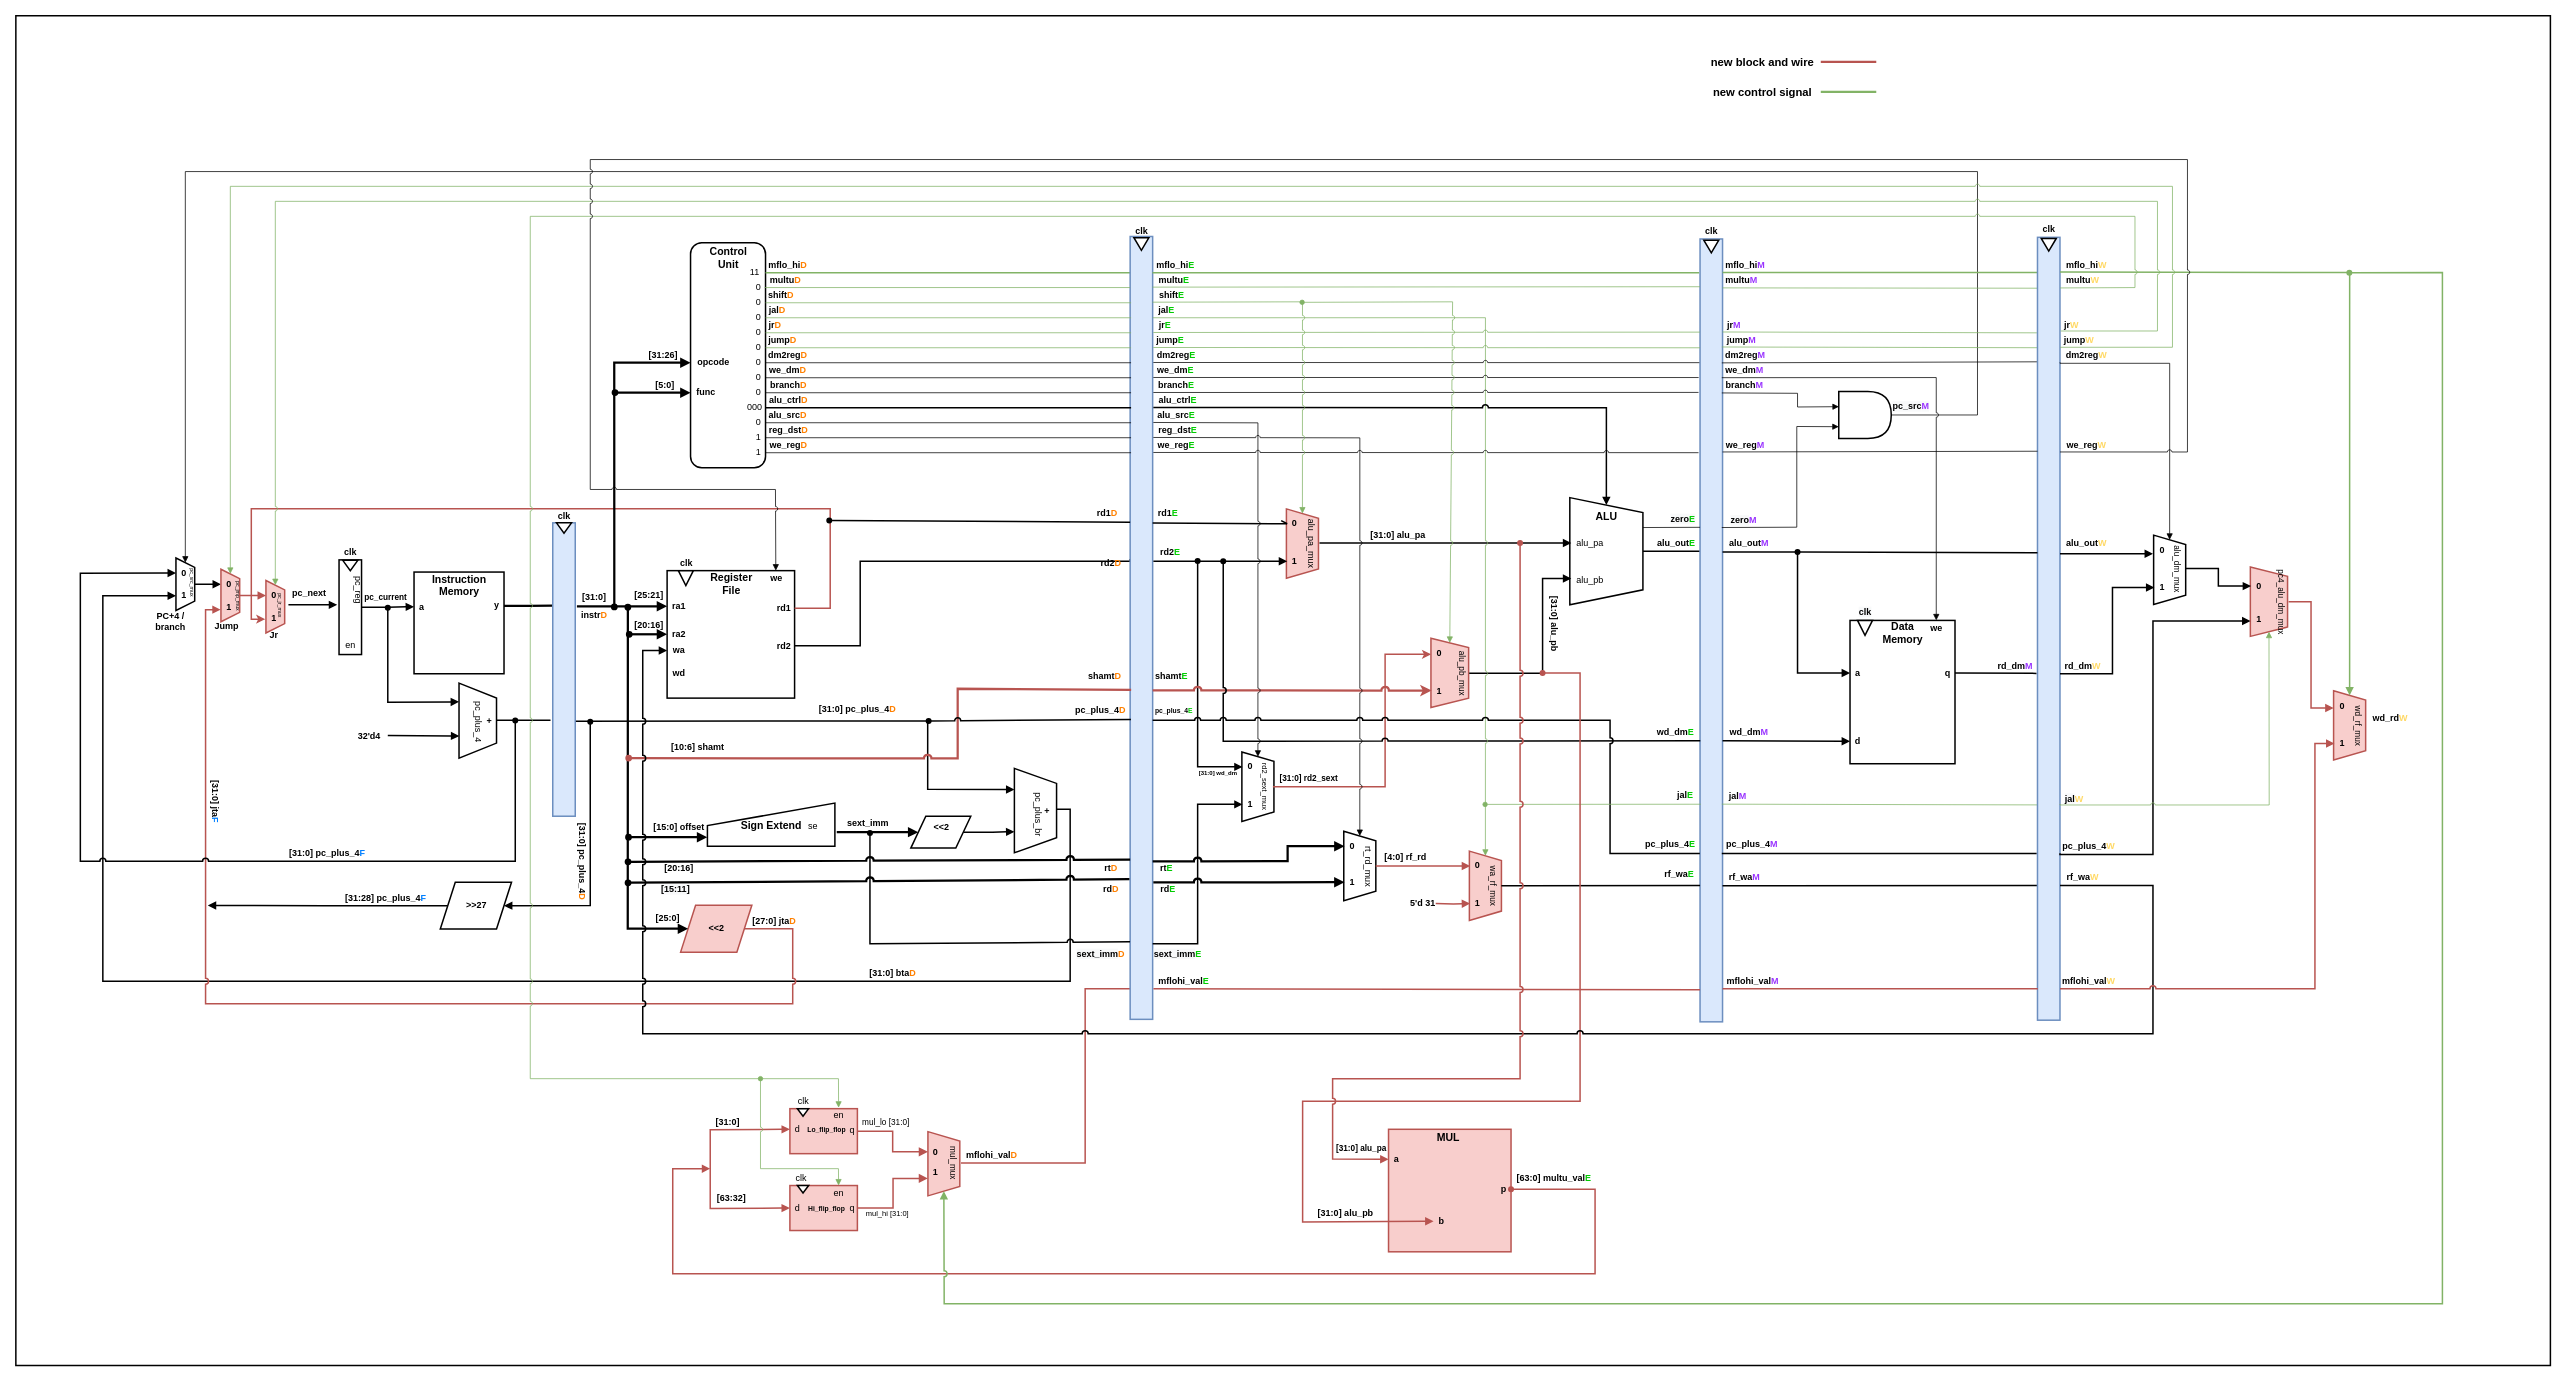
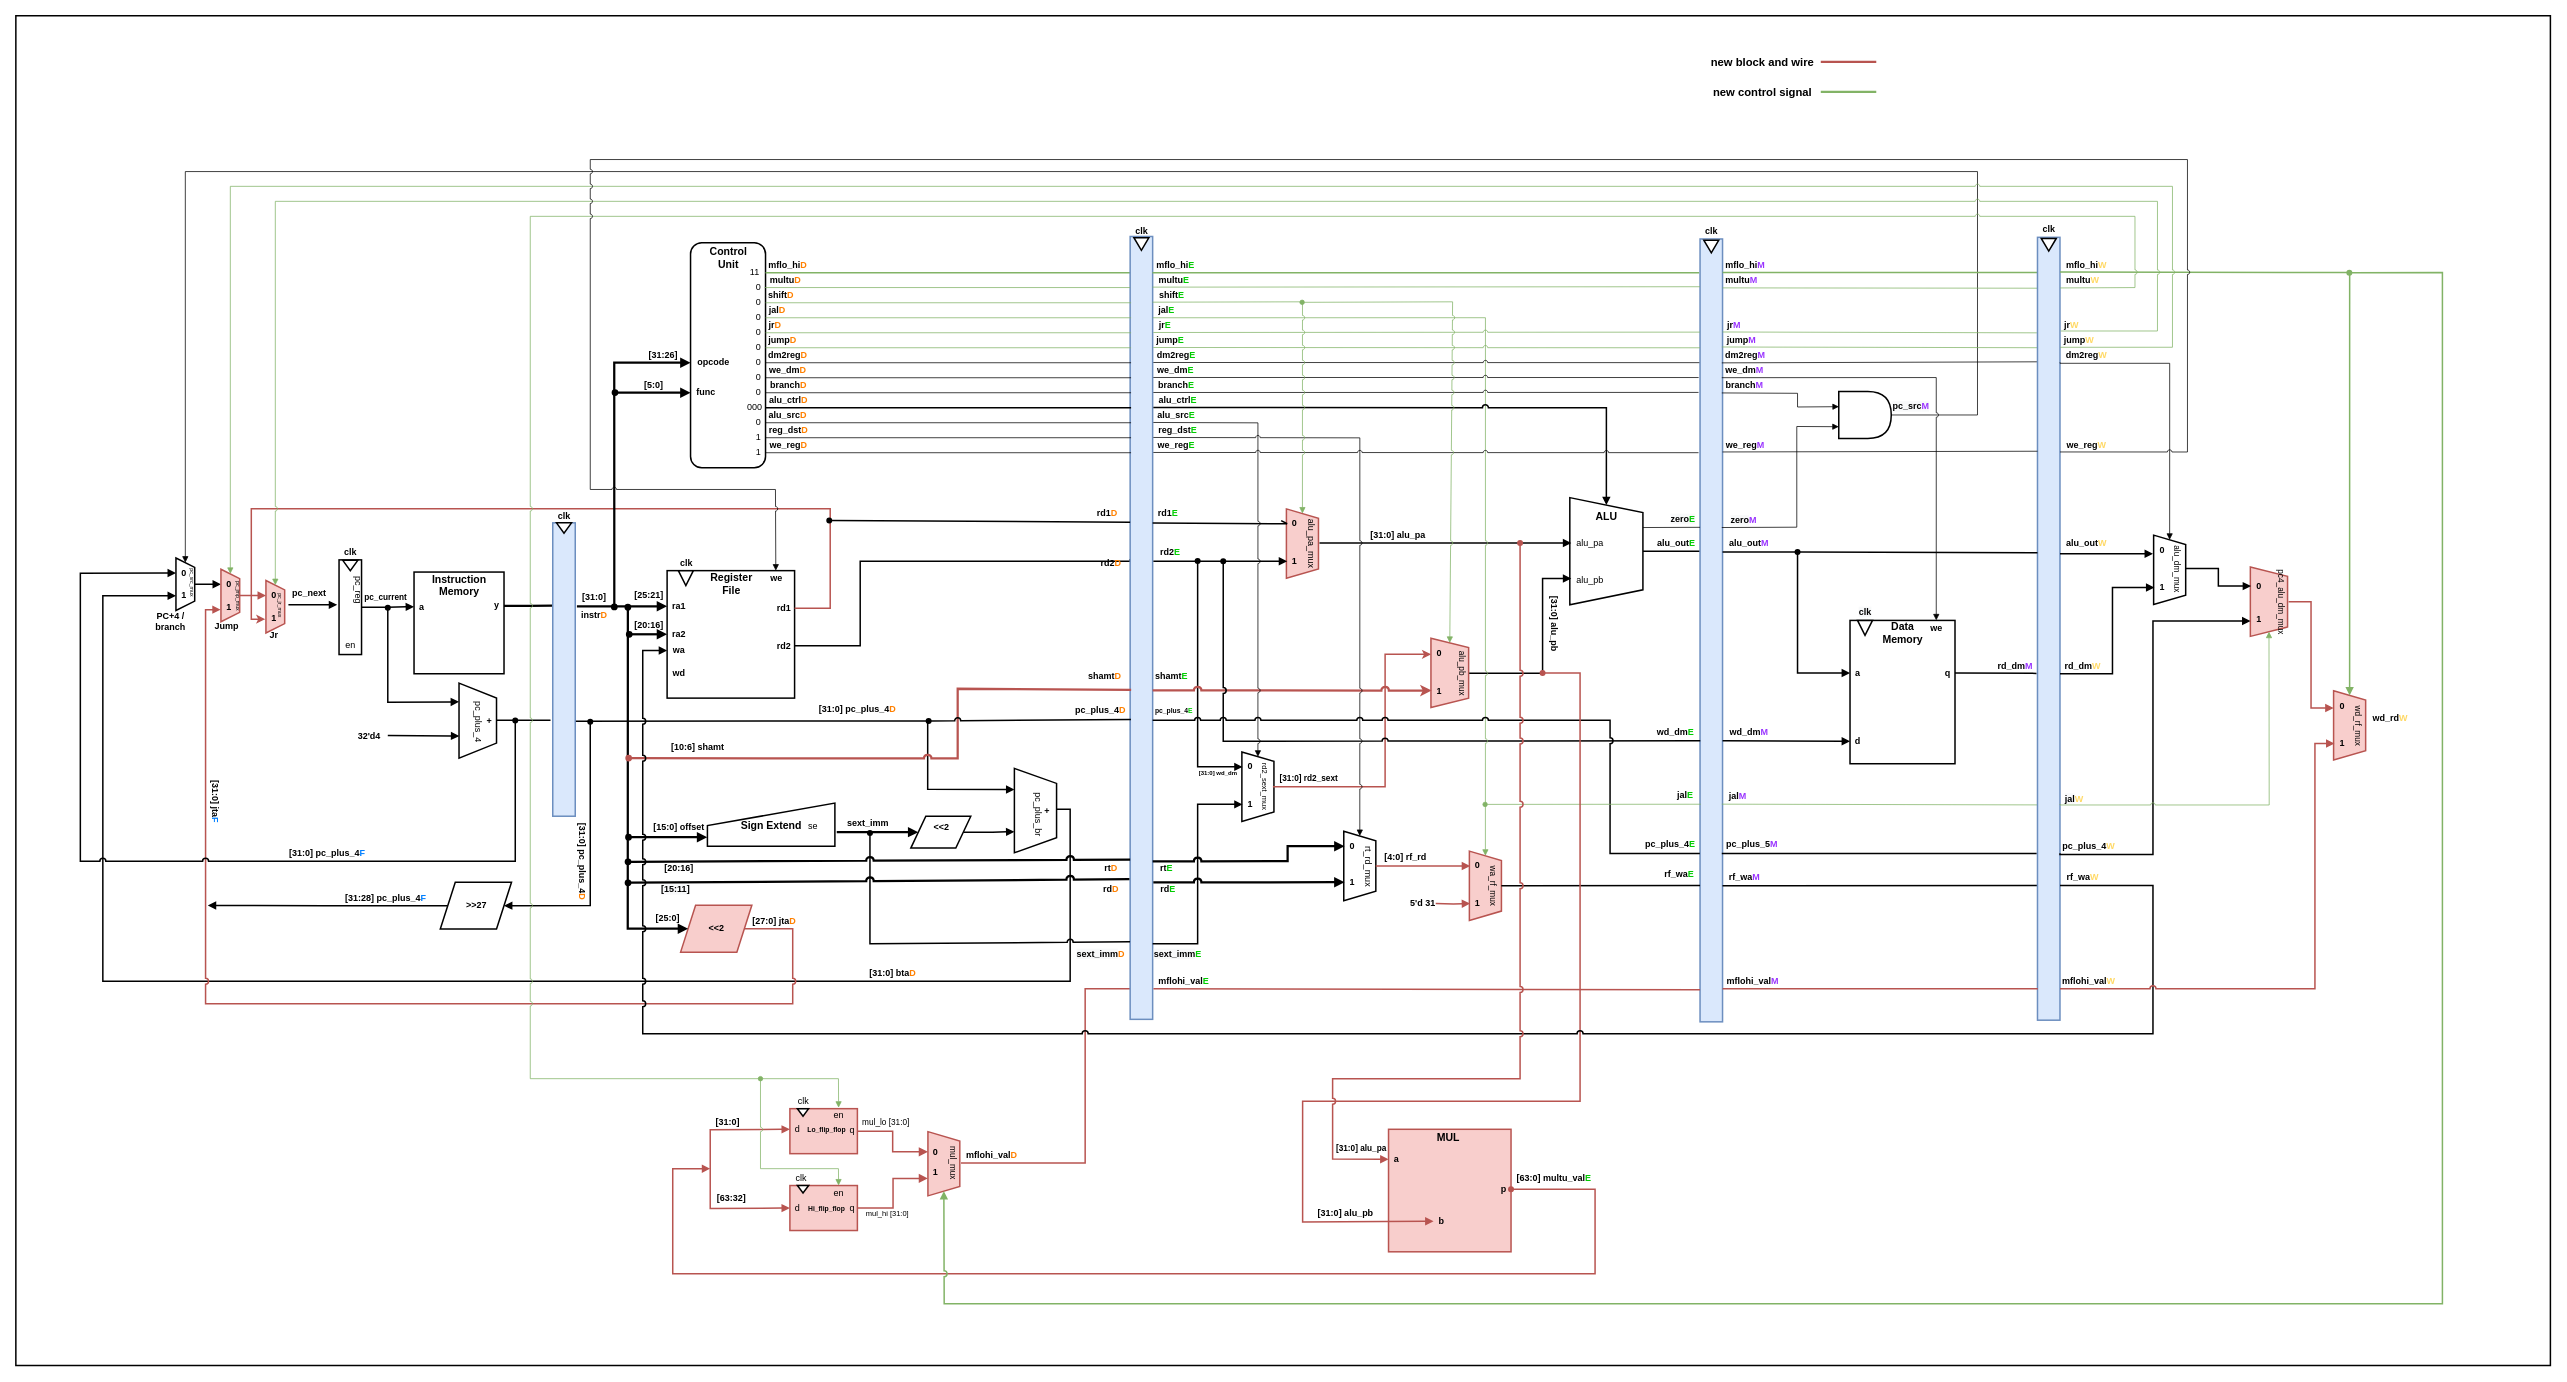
node "[5:0]": moved (665, 385) -> (654, 385)
node "pc_plus_4M": label "pc_plus_4M" -> "pc_plus_5M"
